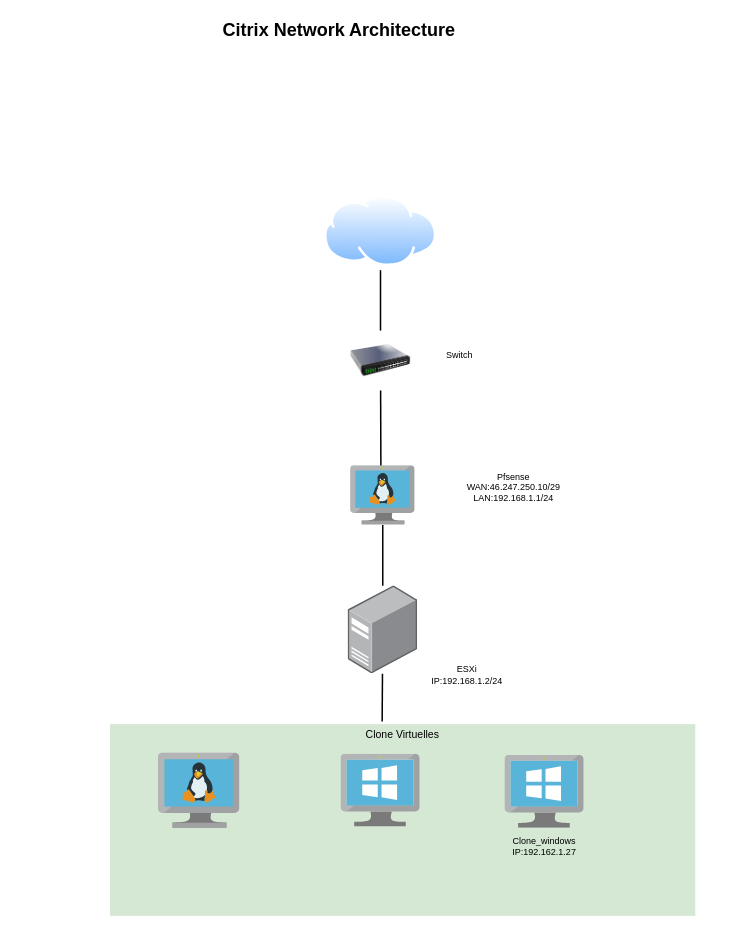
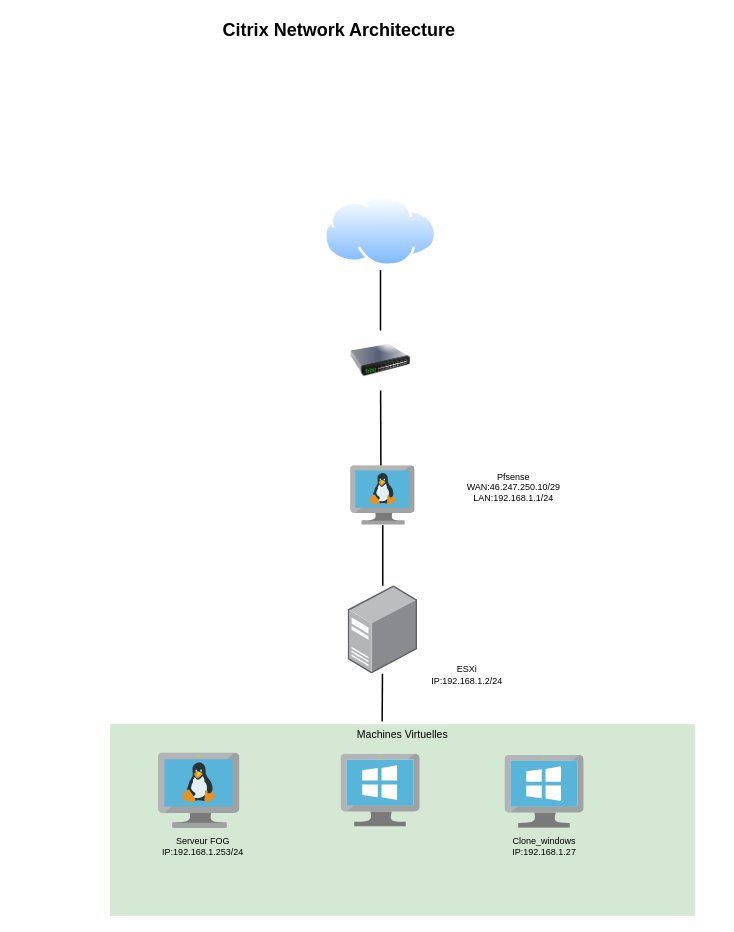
node "Switch": removed
node "Clone Virtuelles": label "Clone Virtuelles" -> "Machines Virtuelles"
node "Serveur FOG IP:192.168.1.253/24": added
node "Clone_windows IP:192.162.1.27": label "Clone_windows IP:192.162.1.27" -> "Clone_windows IP:192.168.1.27"
